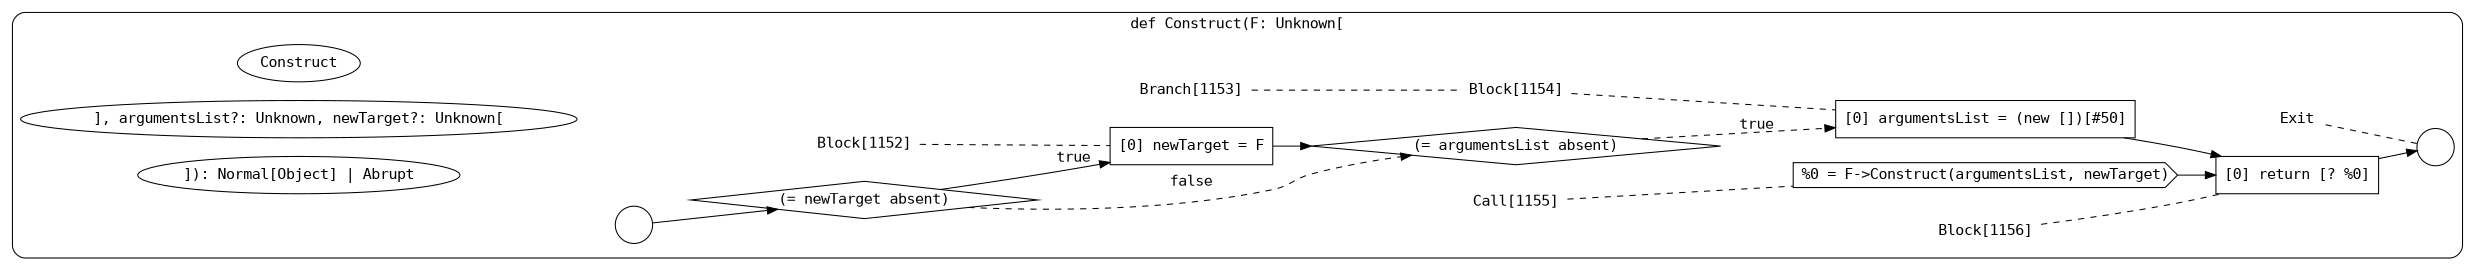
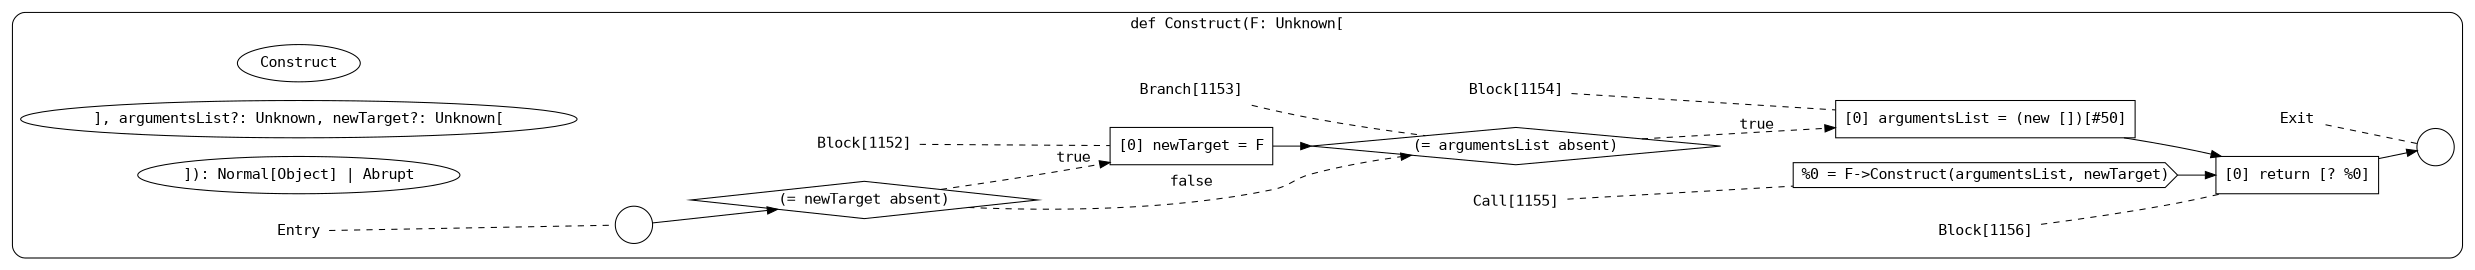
edge "Branch[1153]" -- "Block[1154]": now "Branch[1153]" -- "(= argumentsList absent)"
edge "(= newTarget absent)" -> "[0] newTarget = F": style solid -> dashed
node "Entry": added
